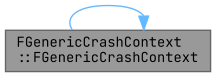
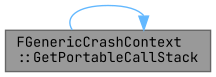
node "FGenericCrashContext ::FGenericCrashContext": label "FGenericCrashContext ::FGenericCrashContext" -> "FGenericCrashContext ::GetPortableCallStack"
